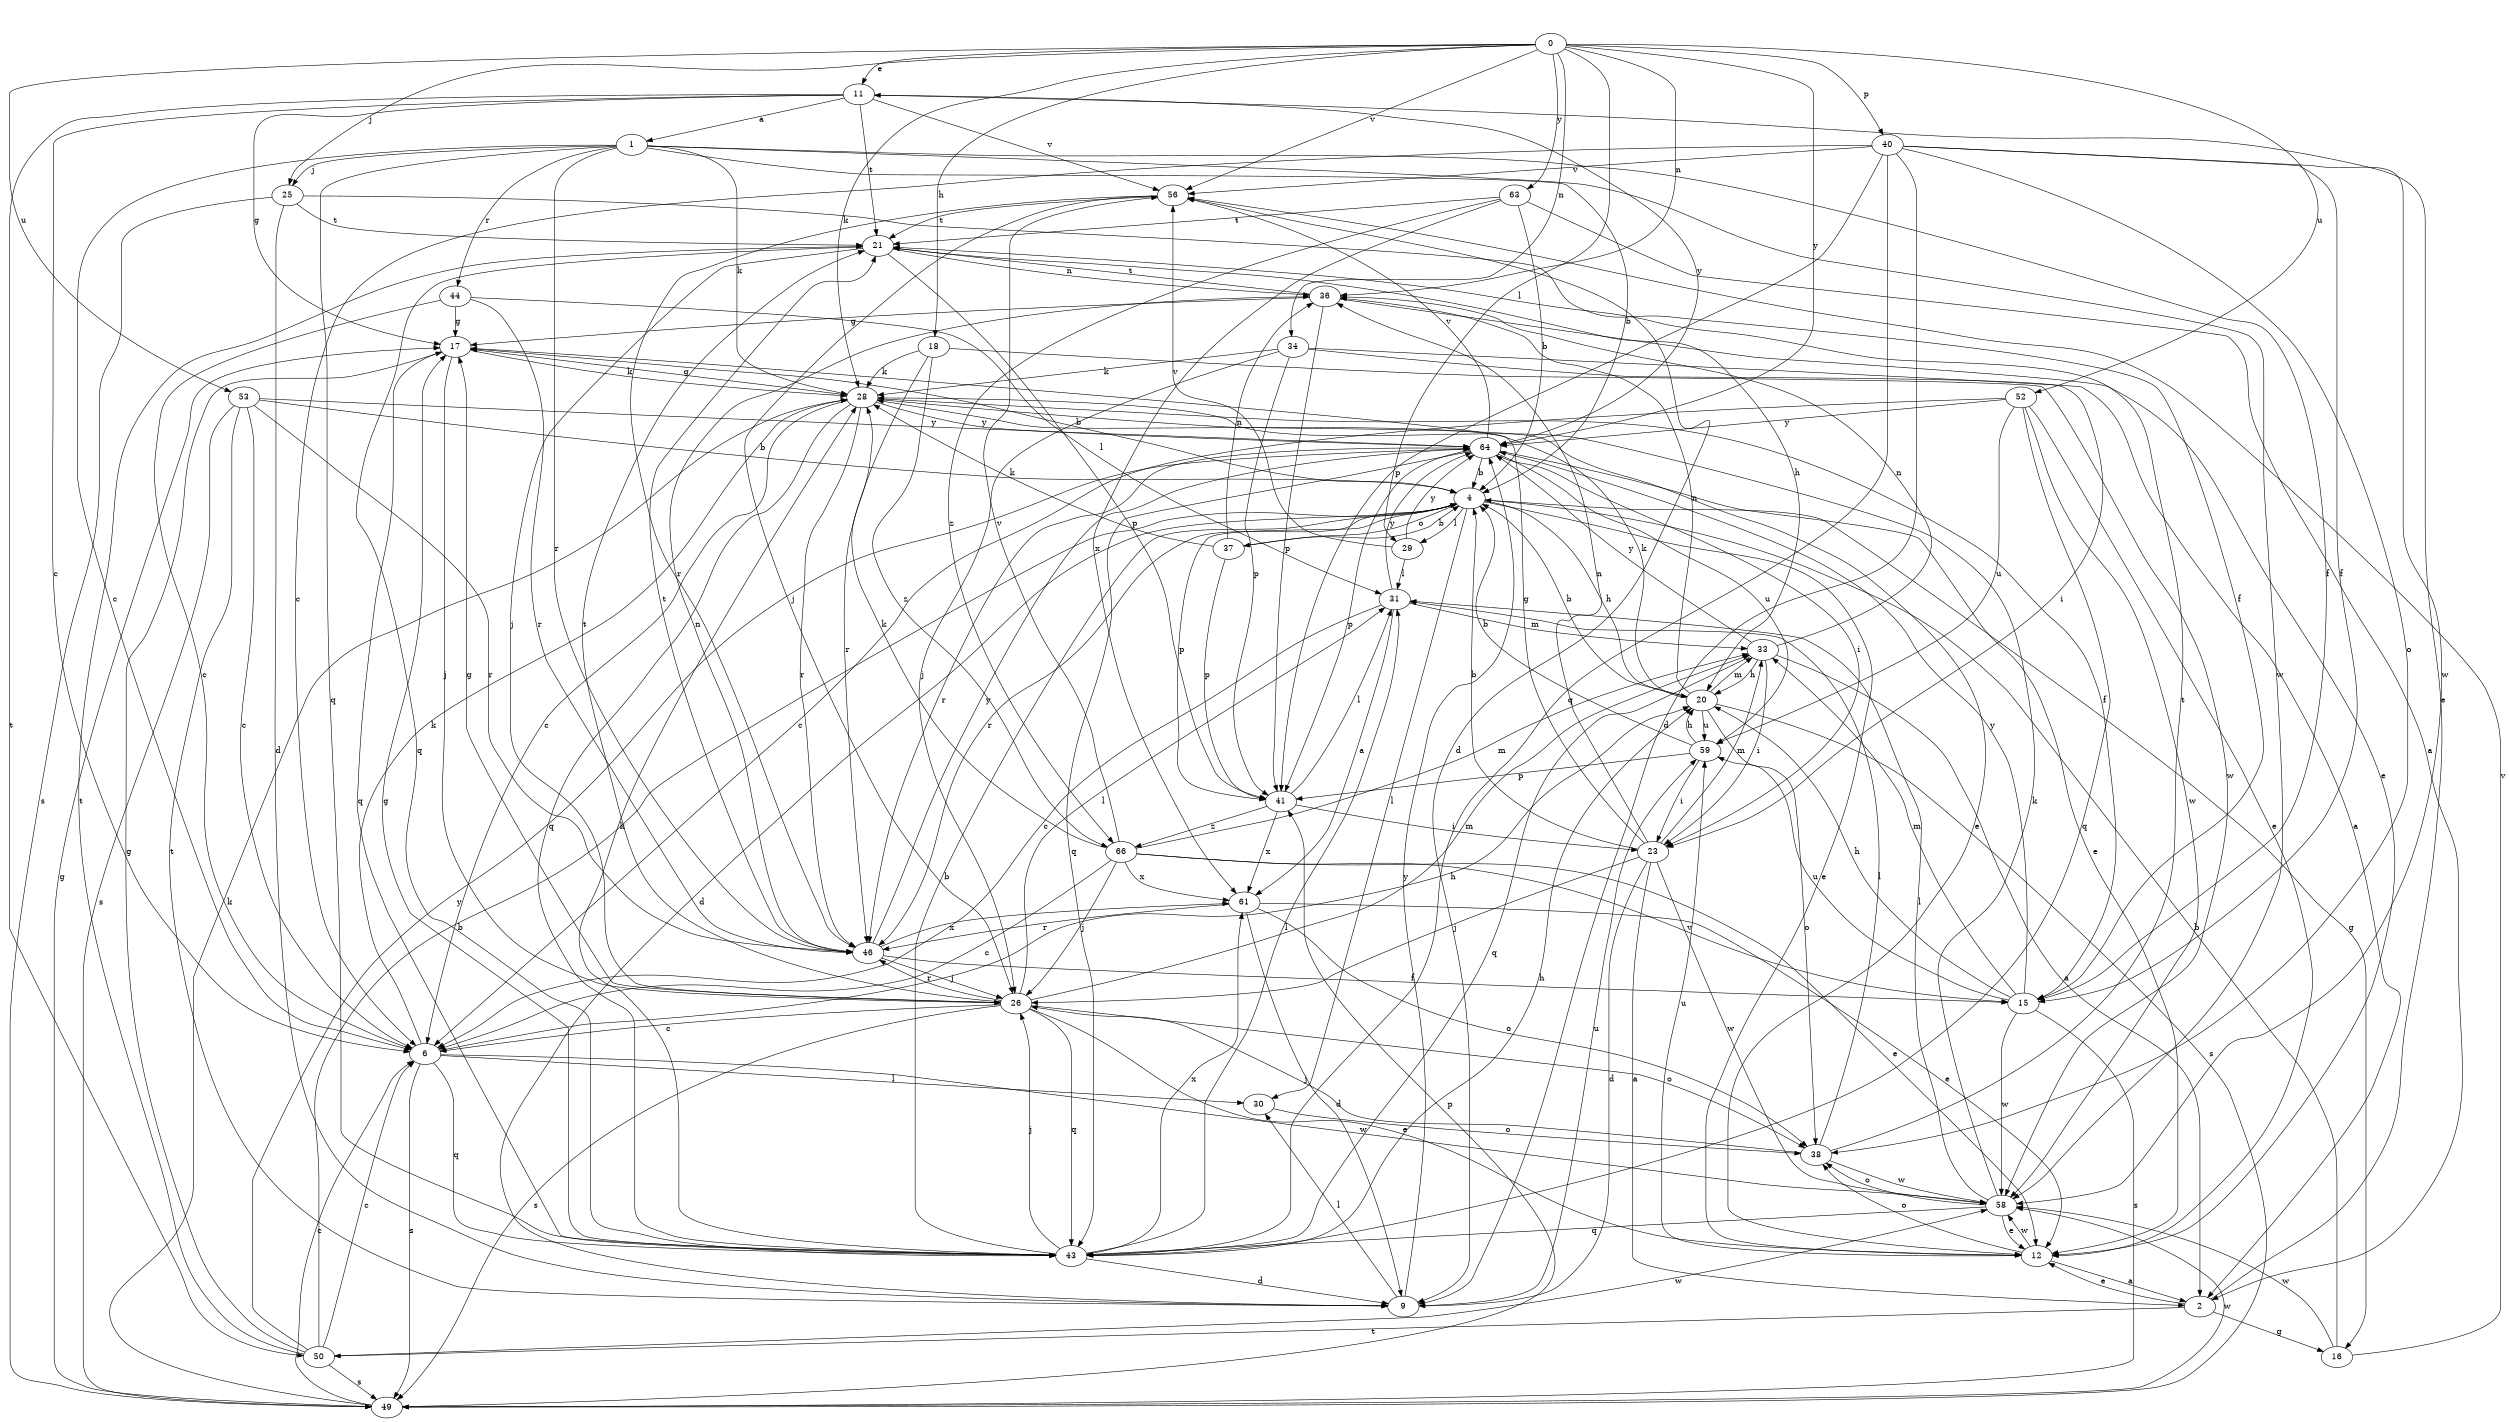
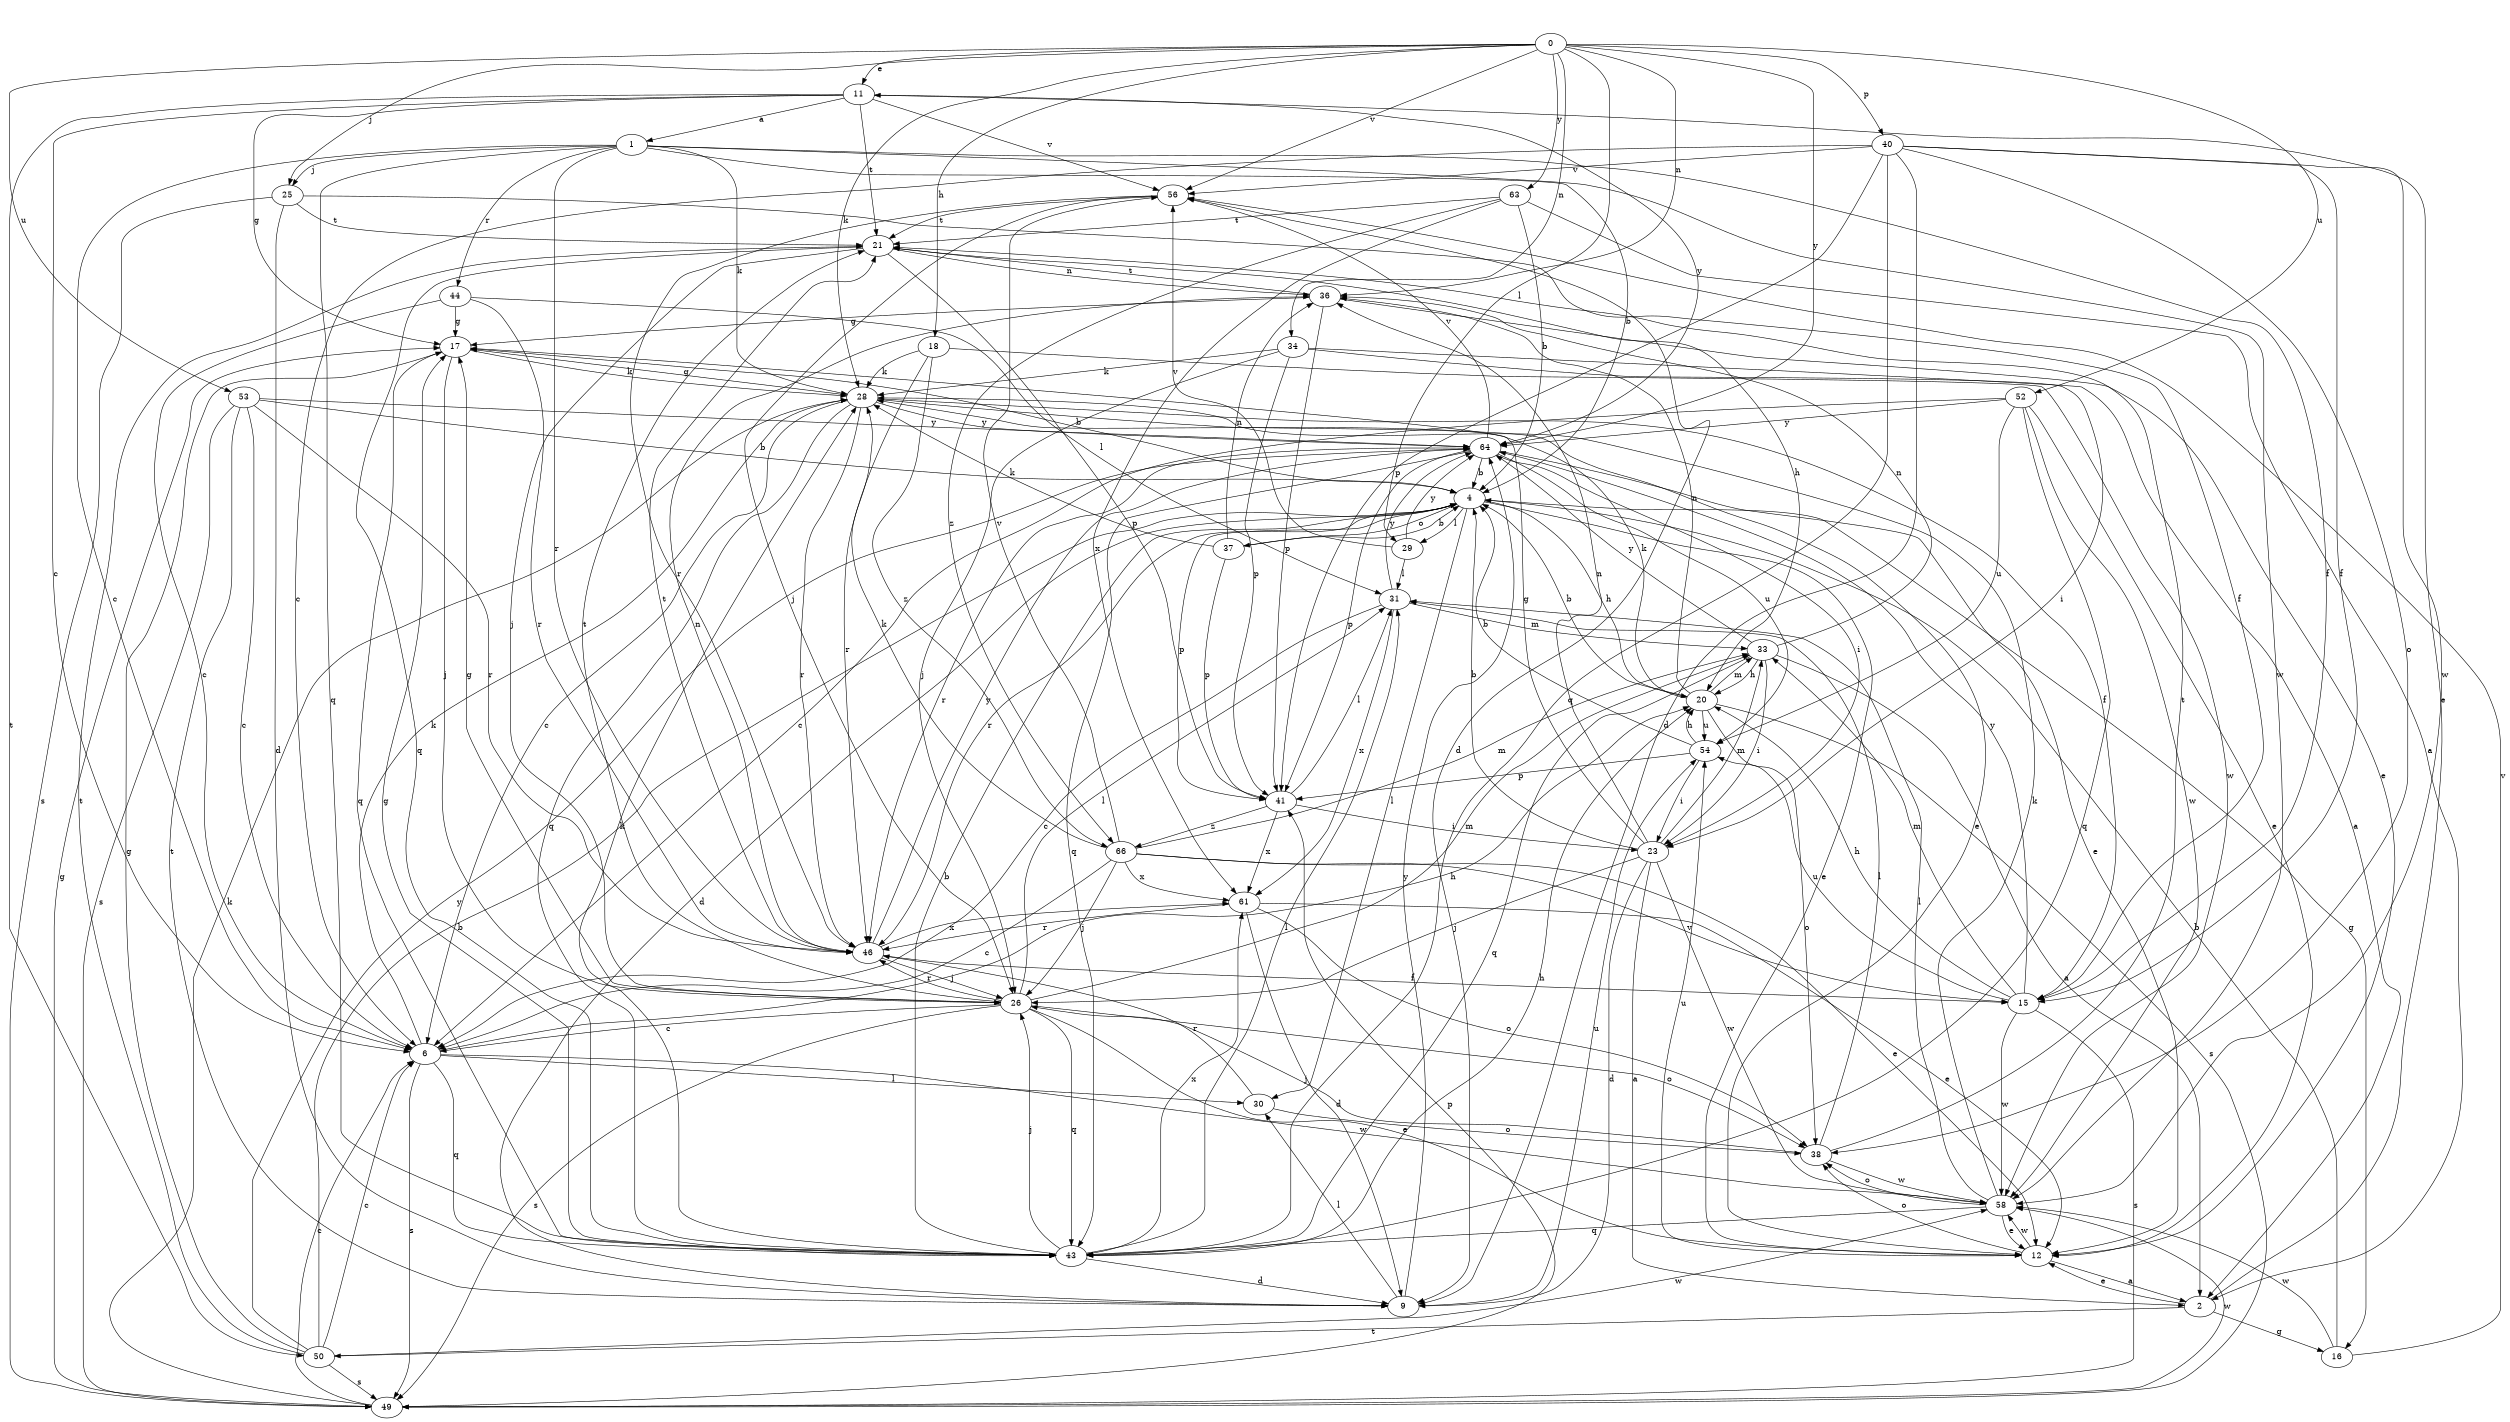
edge "31" -> "61": label "a" -> "x"
node "59": label "59" -> "54"
edge "30" -> "46": added, label "r"
